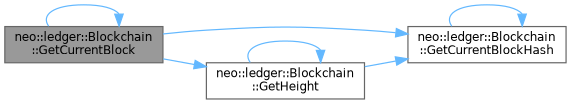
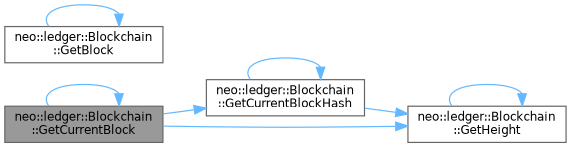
node "neo::ledger::Blockchain ::GetBlock": added
edge "neo::ledger::Blockchain ::GetHeight" -> "neo::ledger::Blockchain ::GetCurrentBlockHash": reversed
